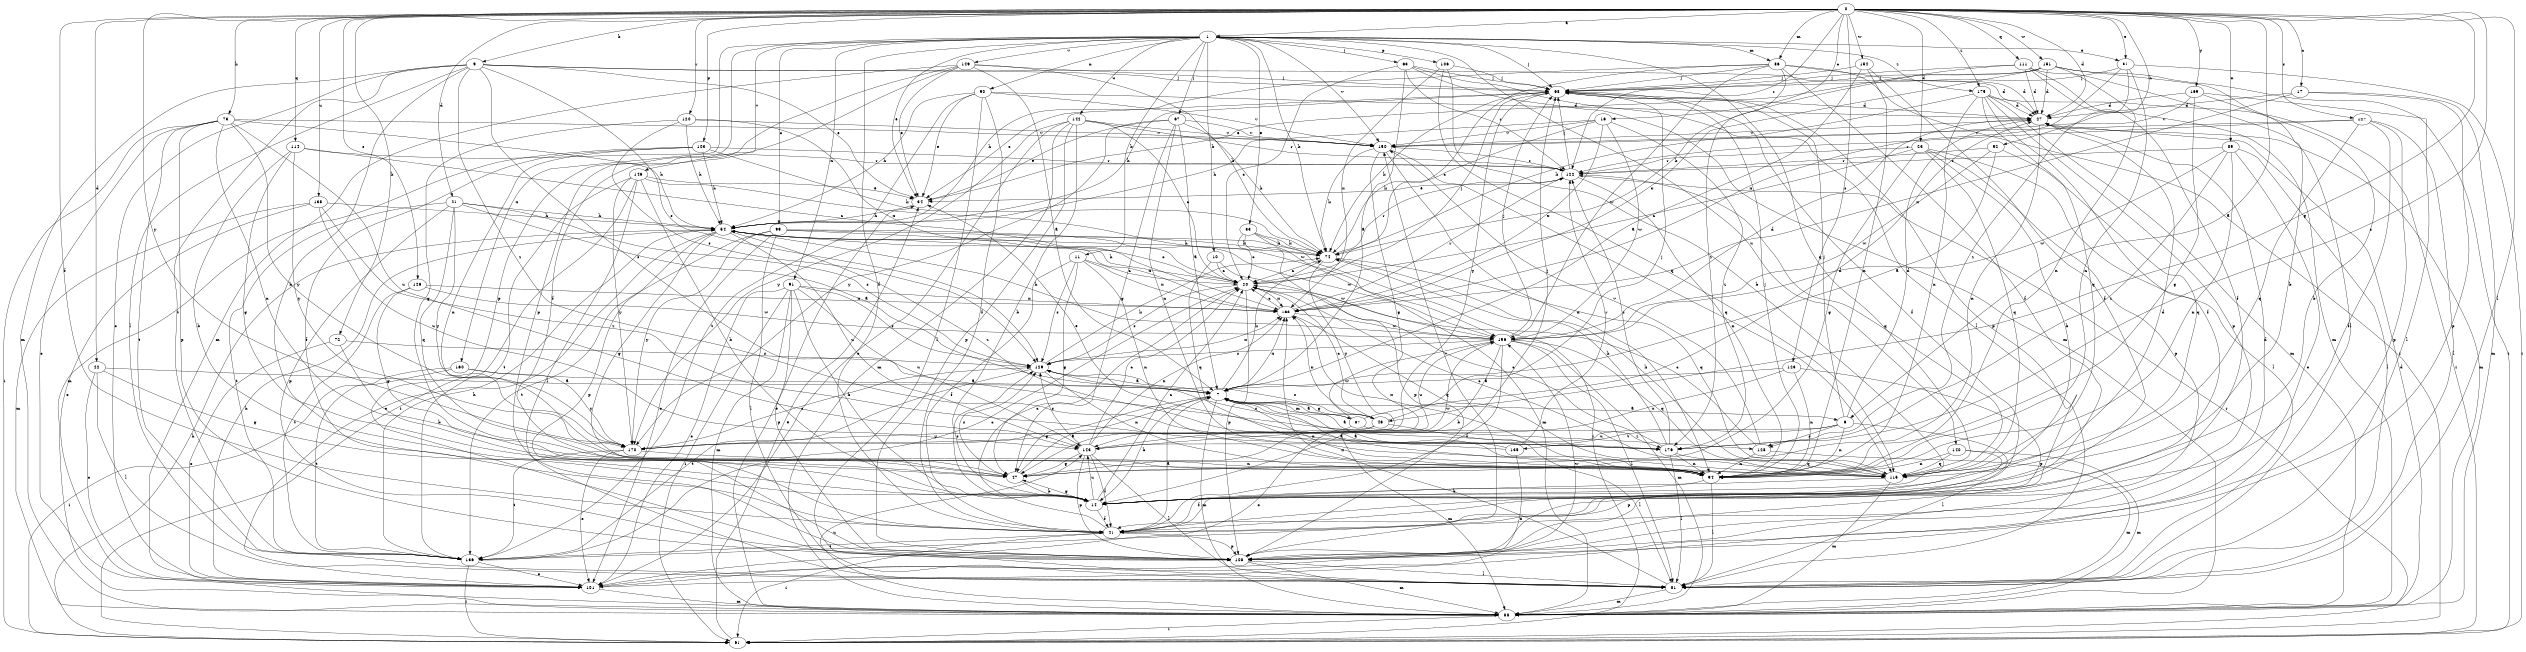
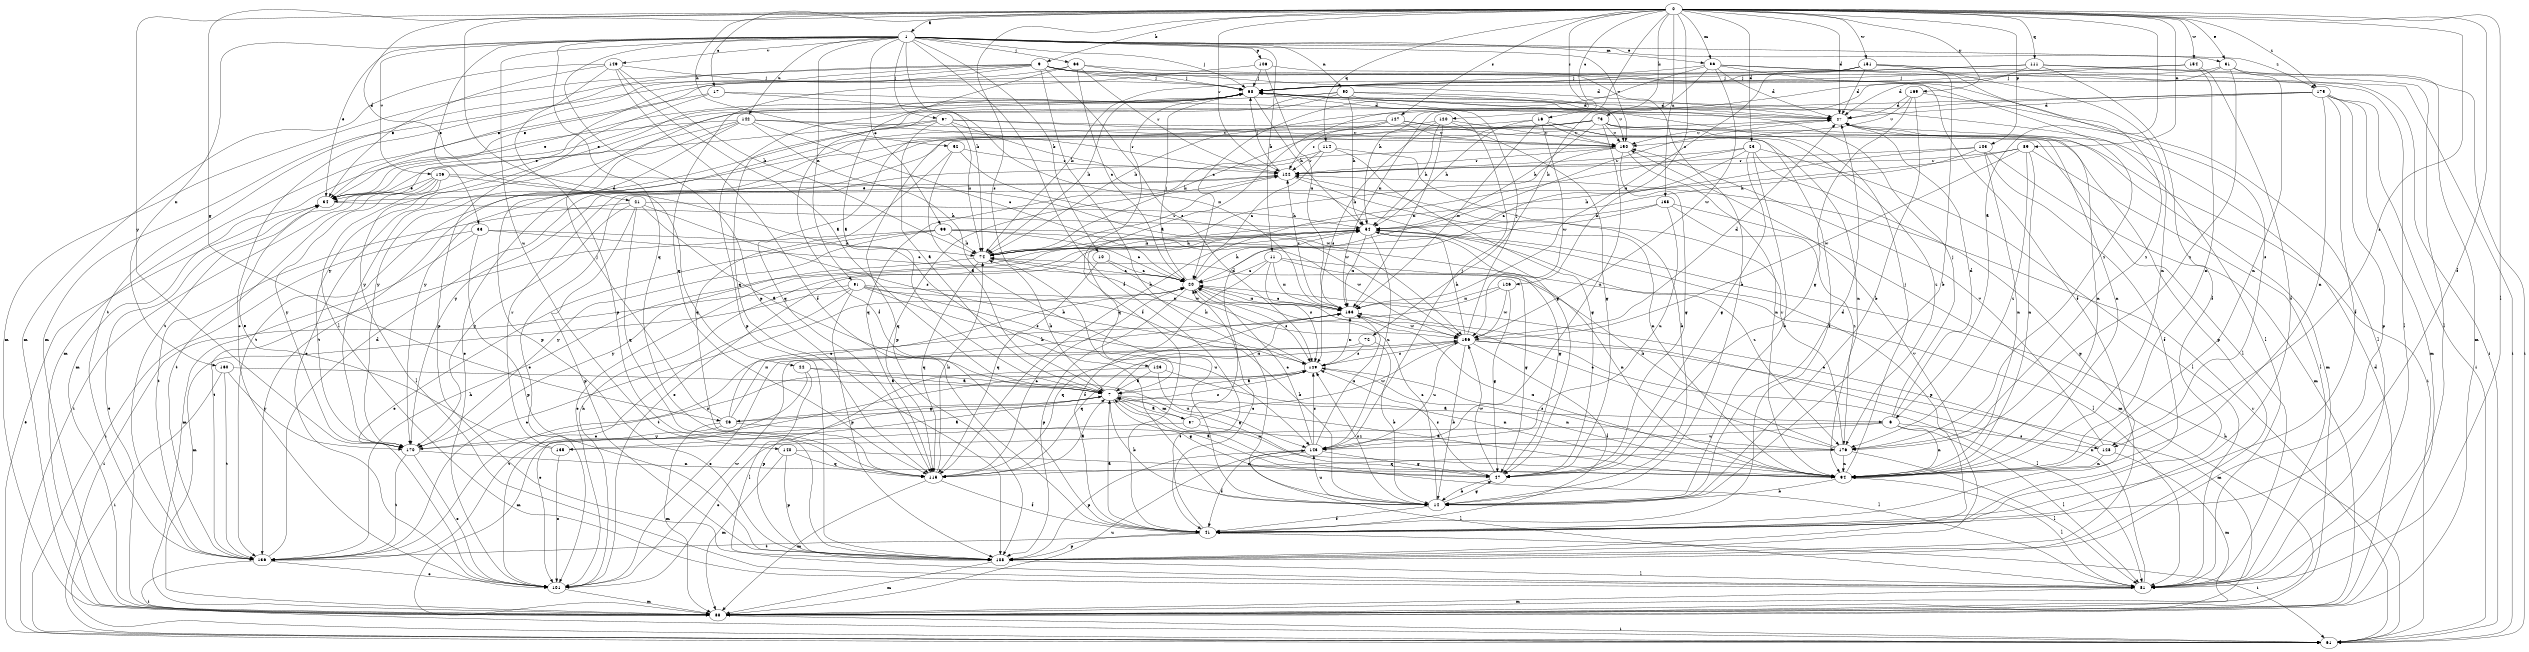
edge "120" -> "136": added, label "t"
